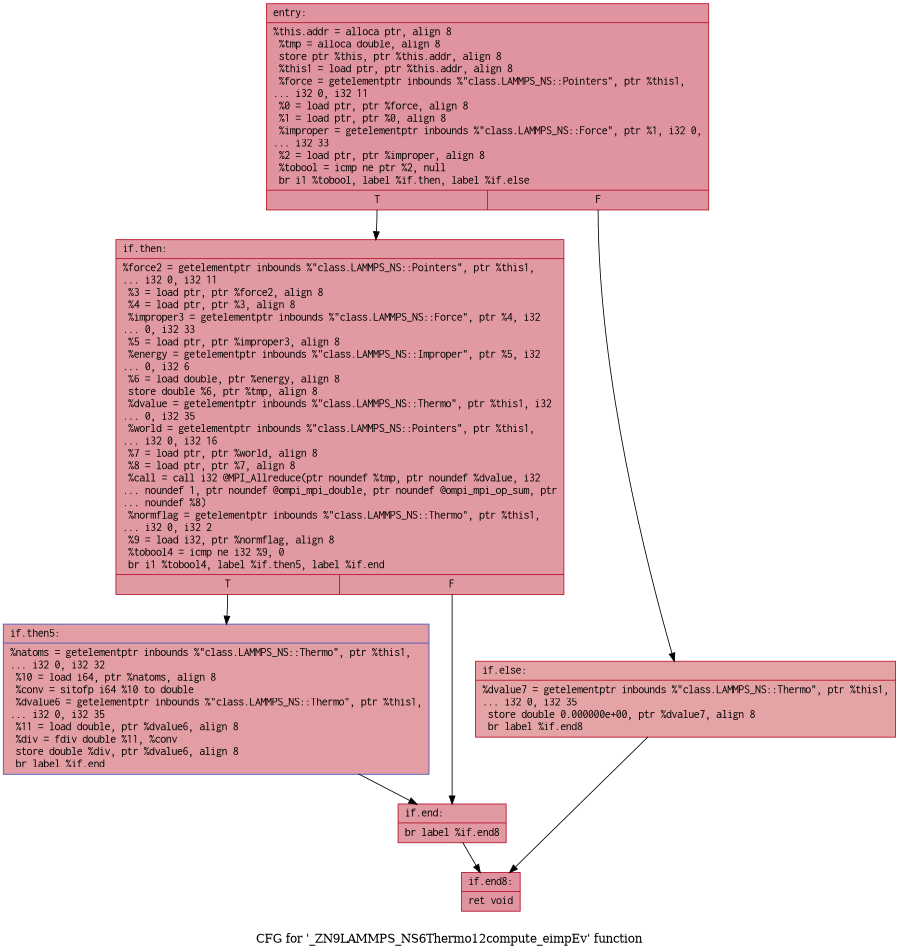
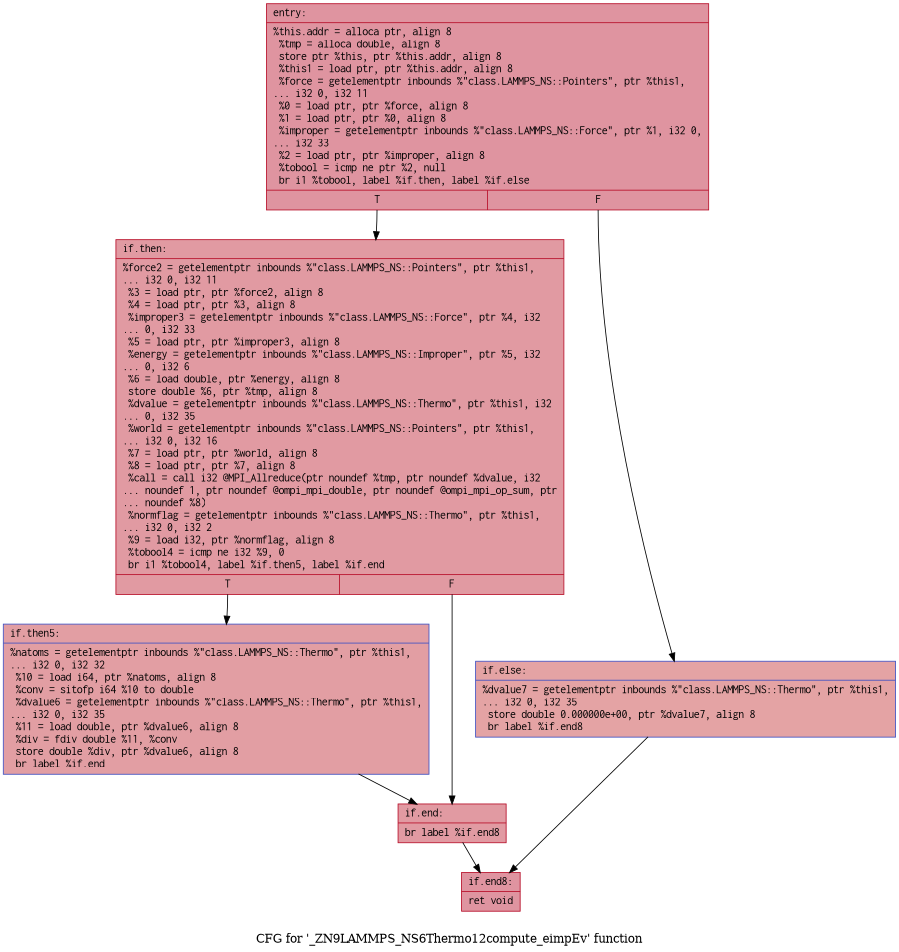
node "if.else:": color #b70d28ff -> #3d50c3ff
